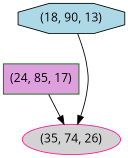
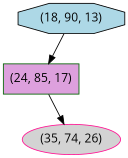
edge "(18, 90, 13)" -> "(35, 74, 26)": now "(18, 90, 13)" -> "(24, 85, 17)"
